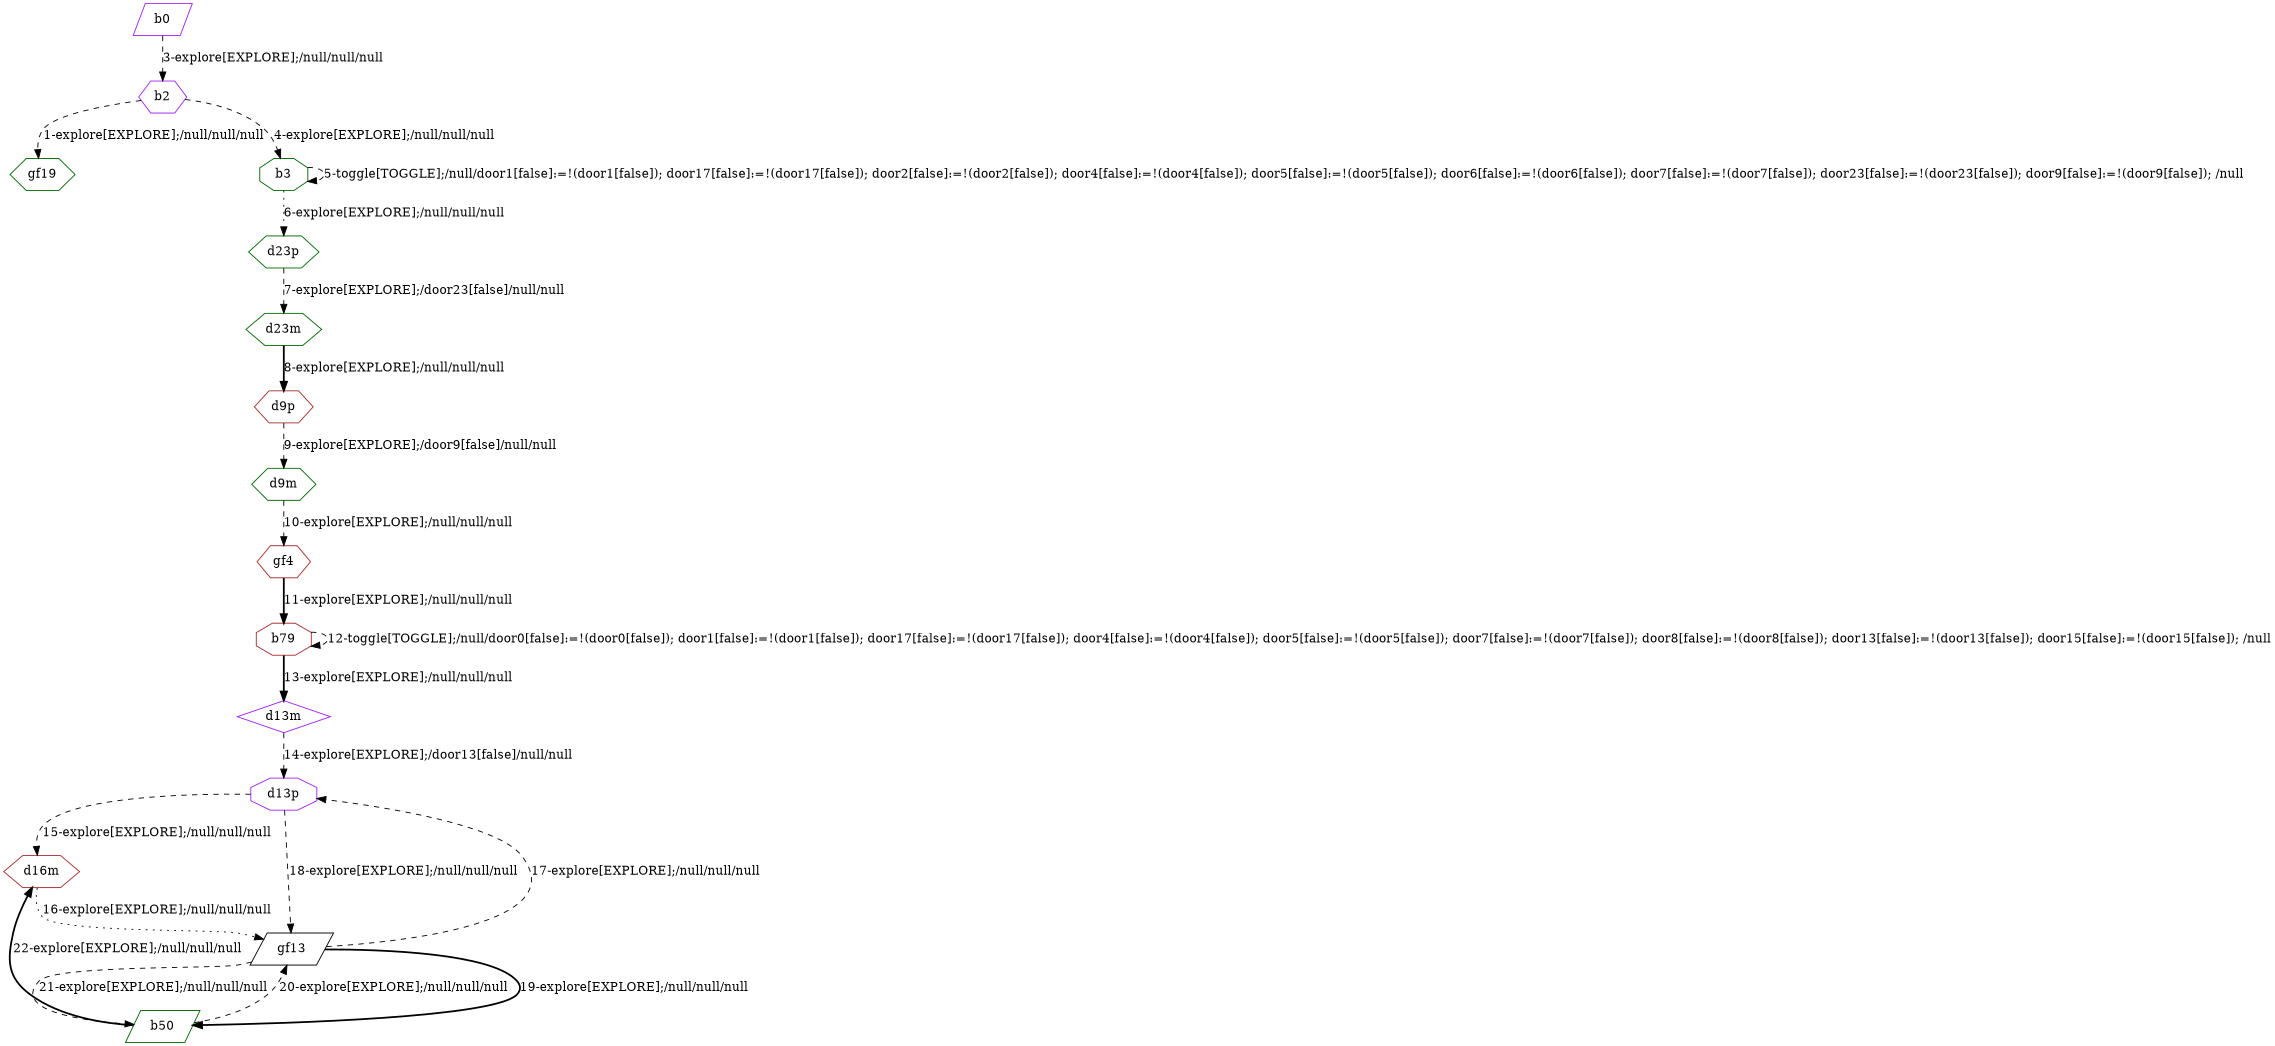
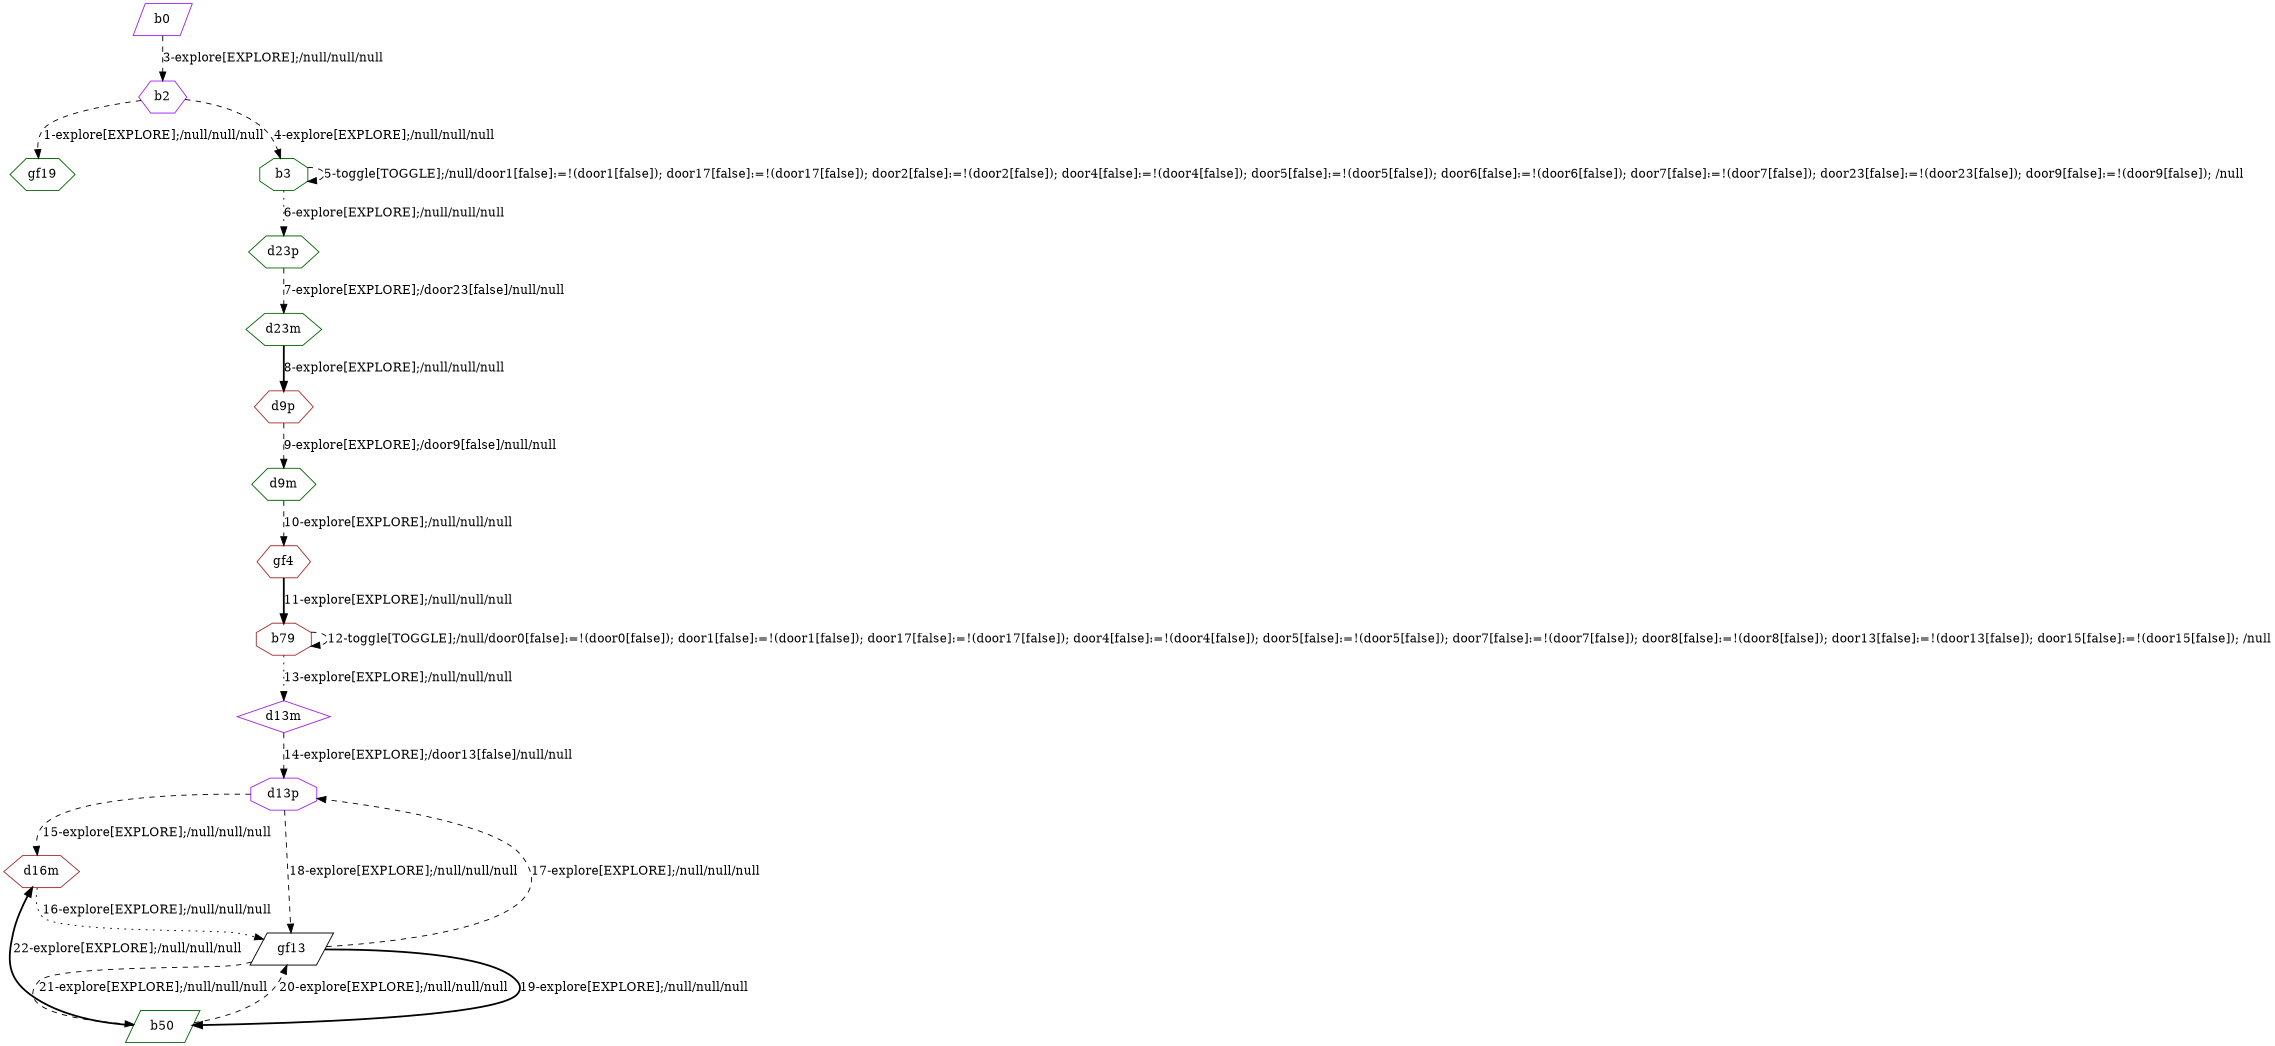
edge "b79" -> "d13m": style bold -> dotted
